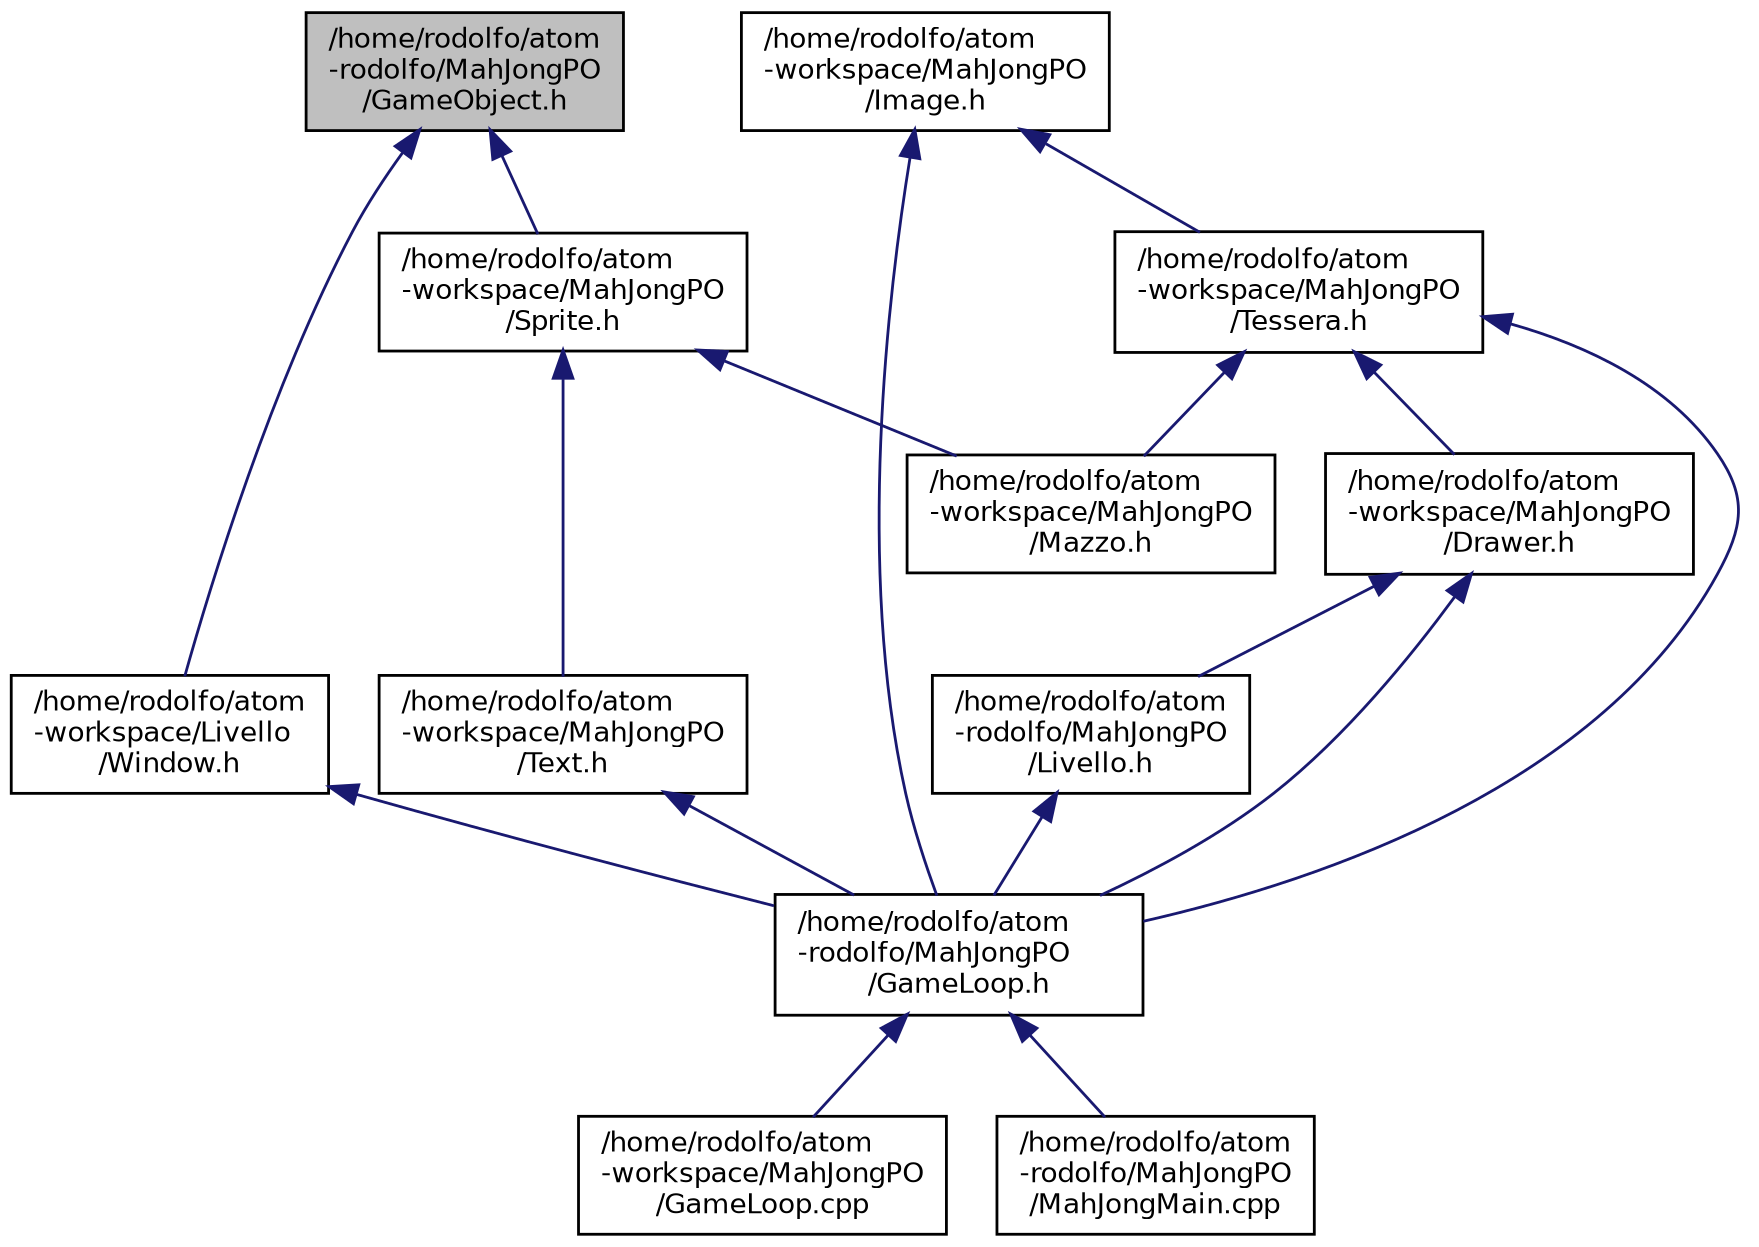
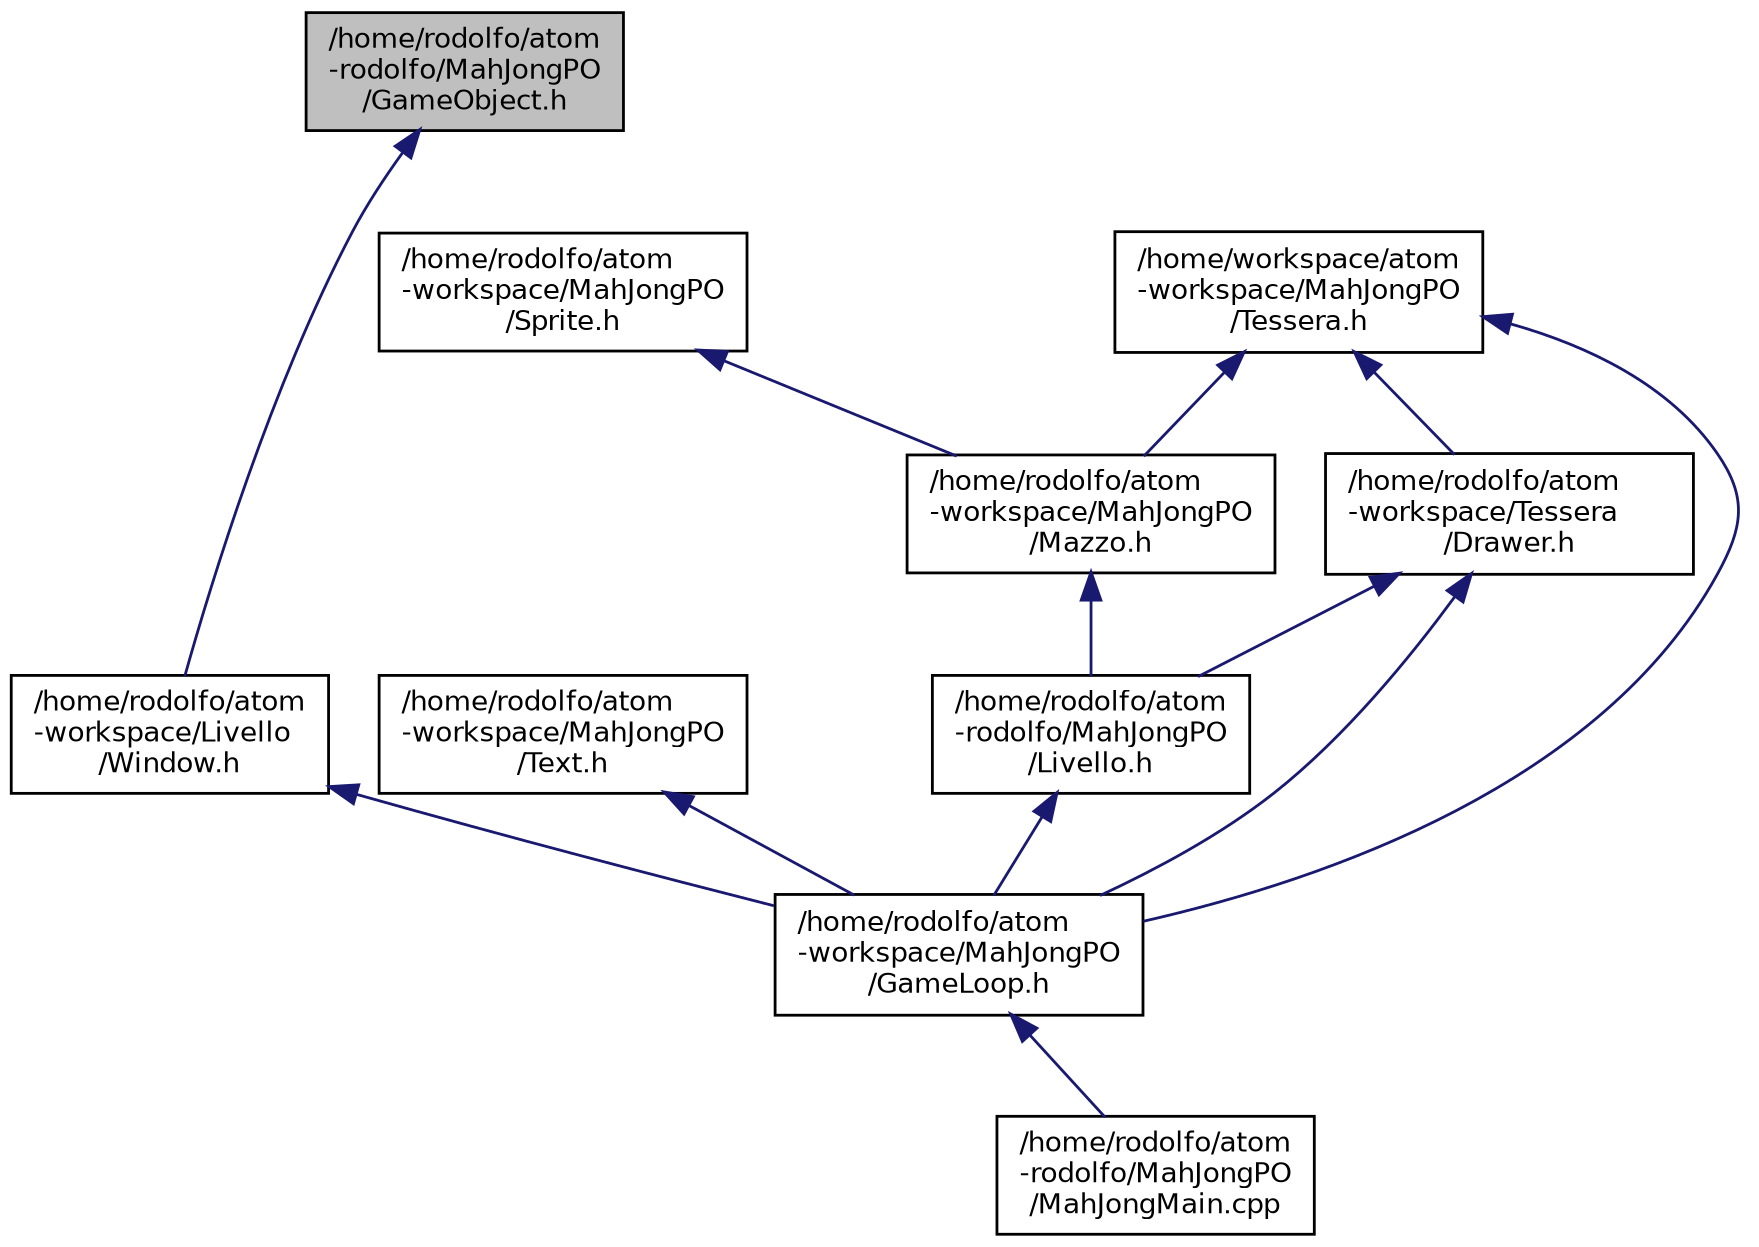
node "/home/rodolfo/atom -workspace/MahJongPO /Image.h": removed
edge "/home/rodolfo/atom -workspace/MahJongPO /Sprite.h" -> "/home/rodolfo/atom -rodolfo/MahJongPO /GameObject.h": removed
node "/home/rodolfo/atom -workspace/MahJongPO /Tessera.h": label "/home/rodolfo/atom -workspace/MahJongPO /Tessera.h" -> "/home/workspace/atom -workspace/MahJongPO /Tessera.h"
node "/home/rodolfo/atom -workspace/MahJongPO /Drawer.h": label "/home/rodolfo/atom -workspace/MahJongPO /Drawer.h" -> "/home/rodolfo/atom -workspace/Tessera /Drawer.h"
edge "/home/rodolfo/atom -workspace/MahJongPO /Text.h" -> "/home/rodolfo/atom -workspace/MahJongPO /Sprite.h": removed
edge "/home/rodolfo/atom -rodolfo/MahJongPO /Livello.h" -> "/home/rodolfo/atom -workspace/MahJongPO /Mazzo.h": added
node "/home/rodolfo/atom -rodolfo/MahJongPO /GameLoop.h": label "/home/rodolfo/atom -rodolfo/MahJongPO /GameLoop.h" -> "/home/rodolfo/atom -workspace/MahJongPO /GameLoop.h"
node "/home/rodolfo/atom -workspace/MahJongPO /GameLoop.cpp": removed
